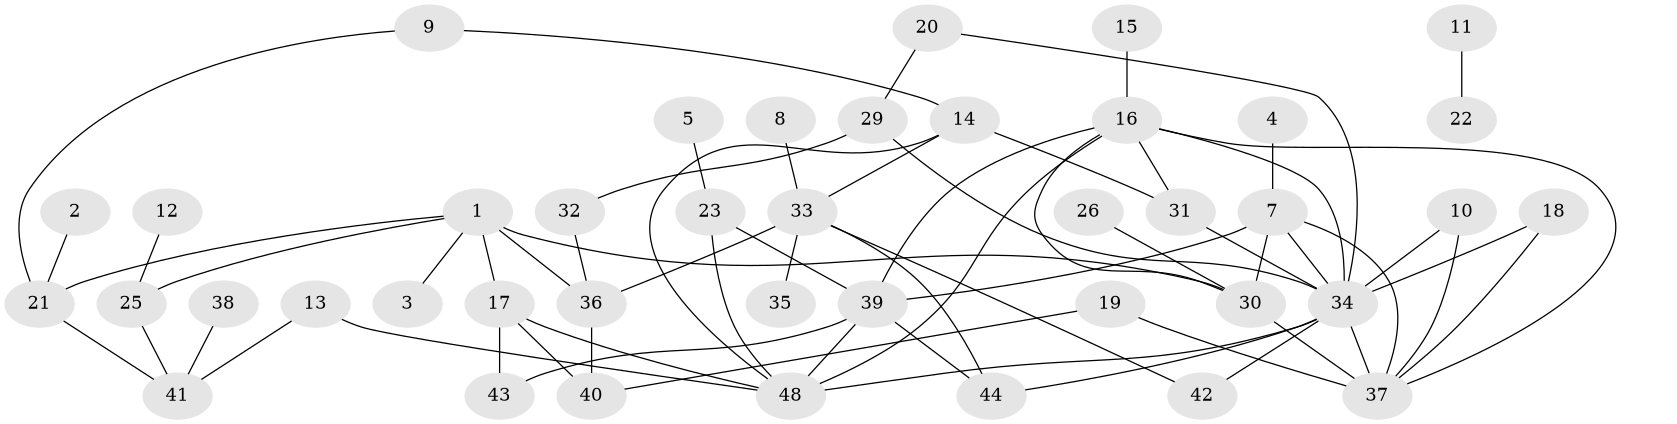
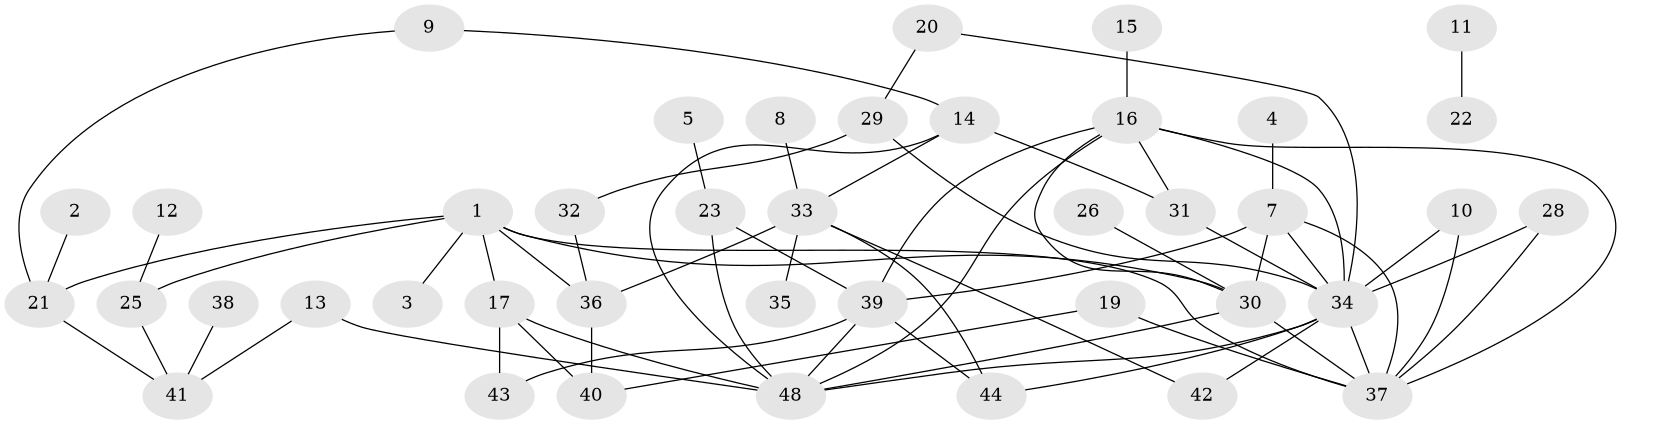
node "18": label "18" -> "28"
edge "1" -- "37": added
edge "30" -- "48": added
